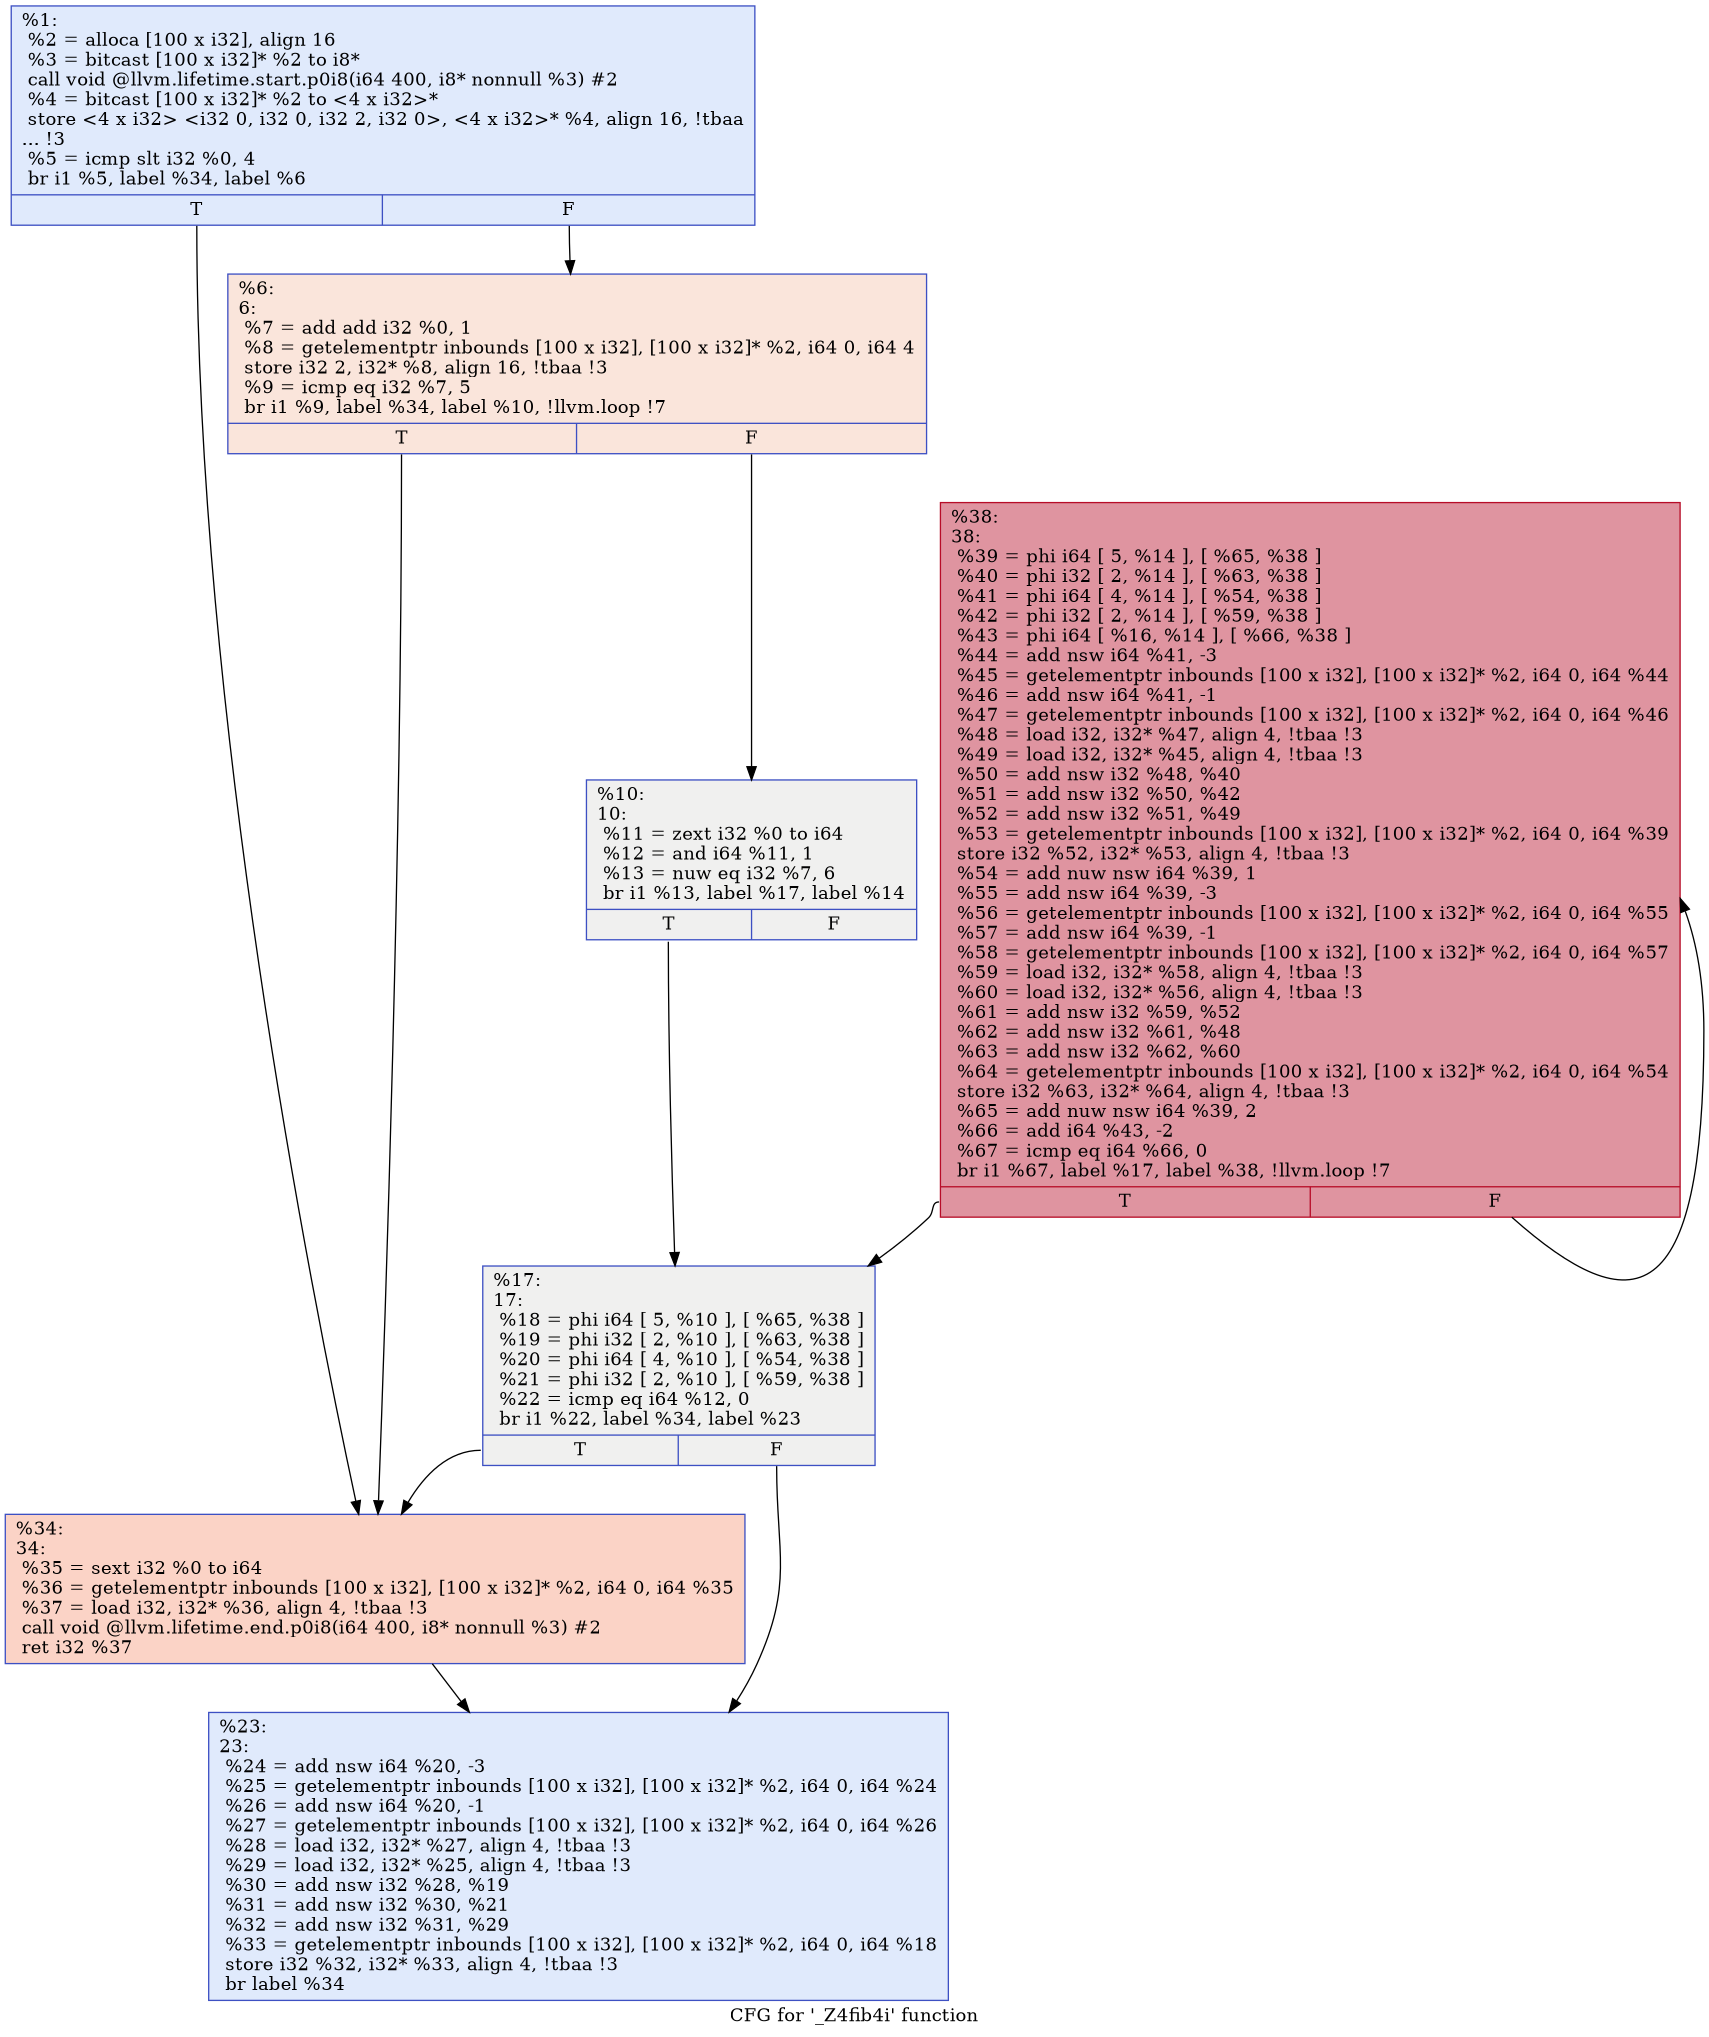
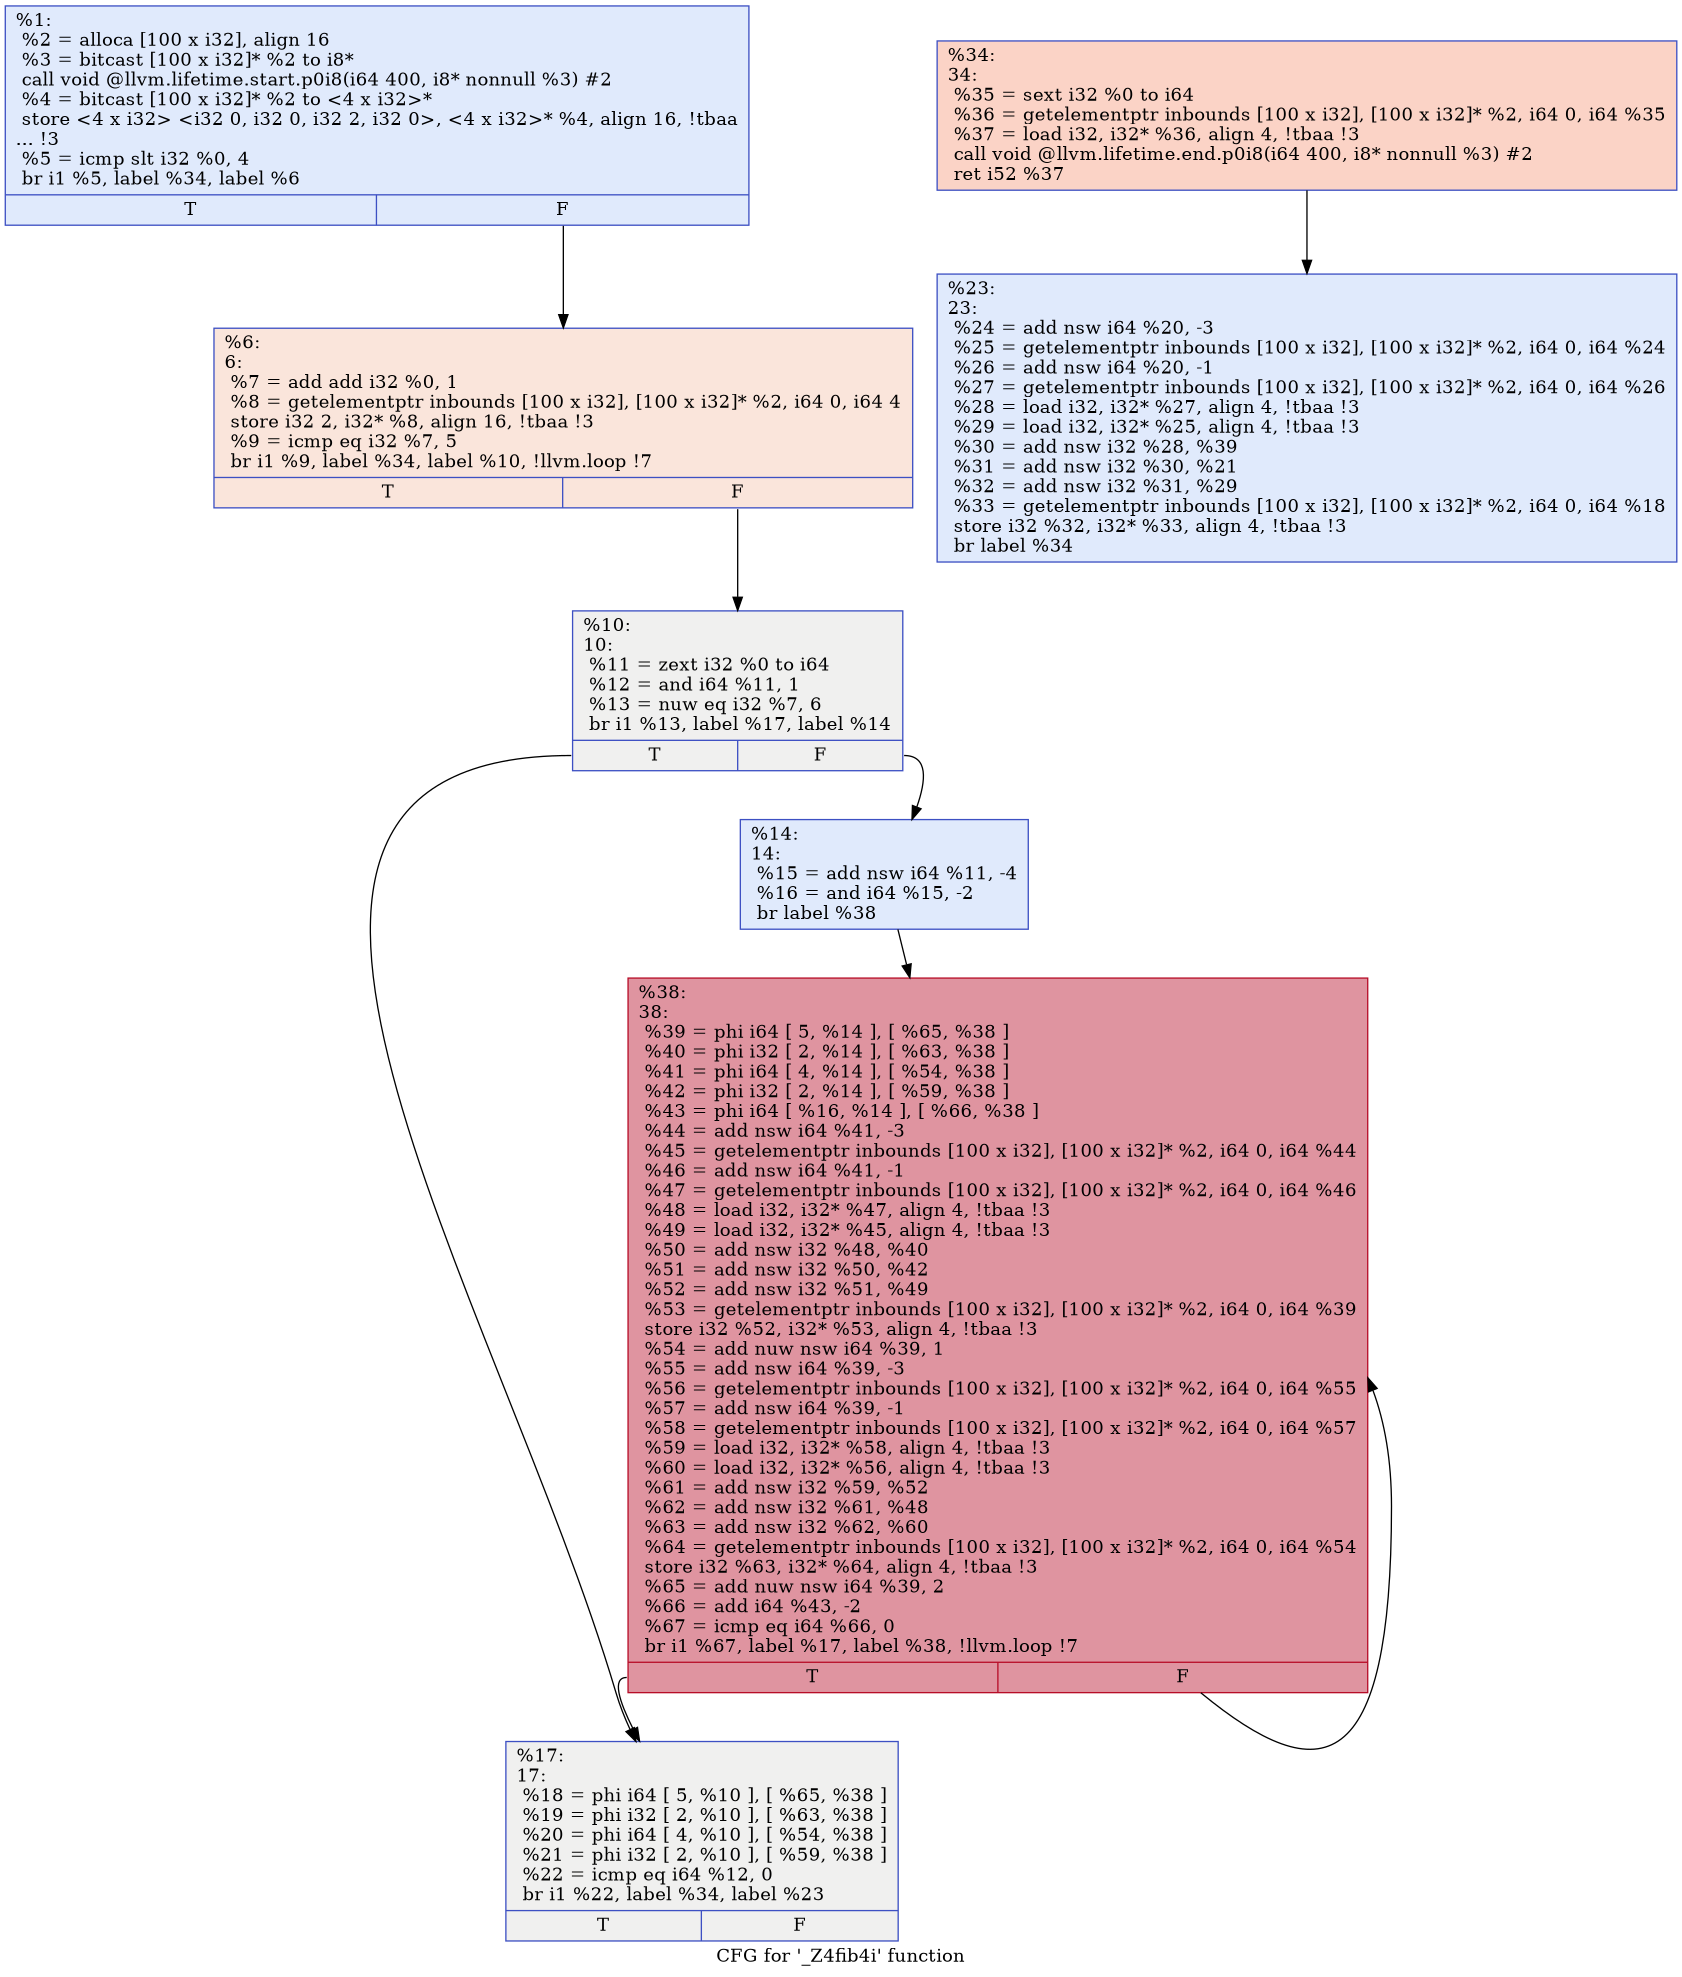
edge "%1:" -> "%34:": removed
node "%14:": added
edge "%6:" -> "%34:": removed
edge "%17:" -> "%34:": removed
edge "%17:" -> "%23:": removed
node "%34:": text "ret i32 %37" -> "ret i52 %37"
node "%23:": text "%30 = add nsw i32 %28, %19" -> "%30 = add nsw i32 %28, %39"
